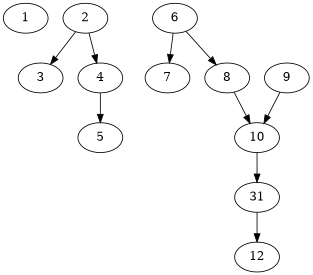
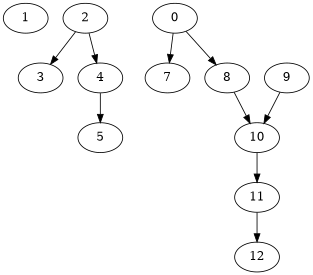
node "6": label "6" -> "0"
node "31": label "31" -> "11"
